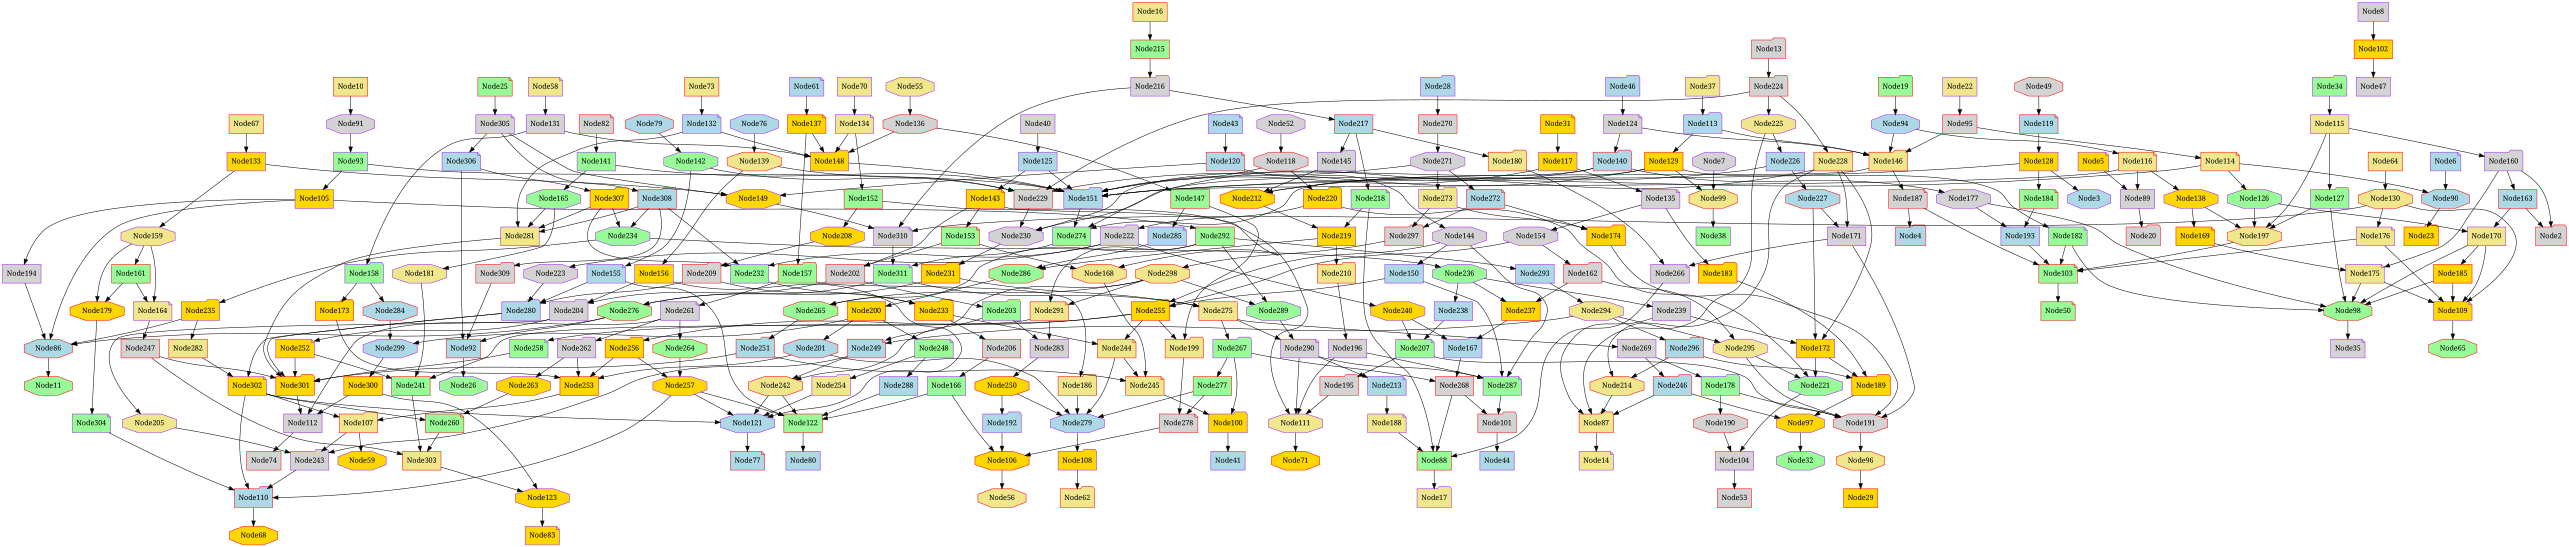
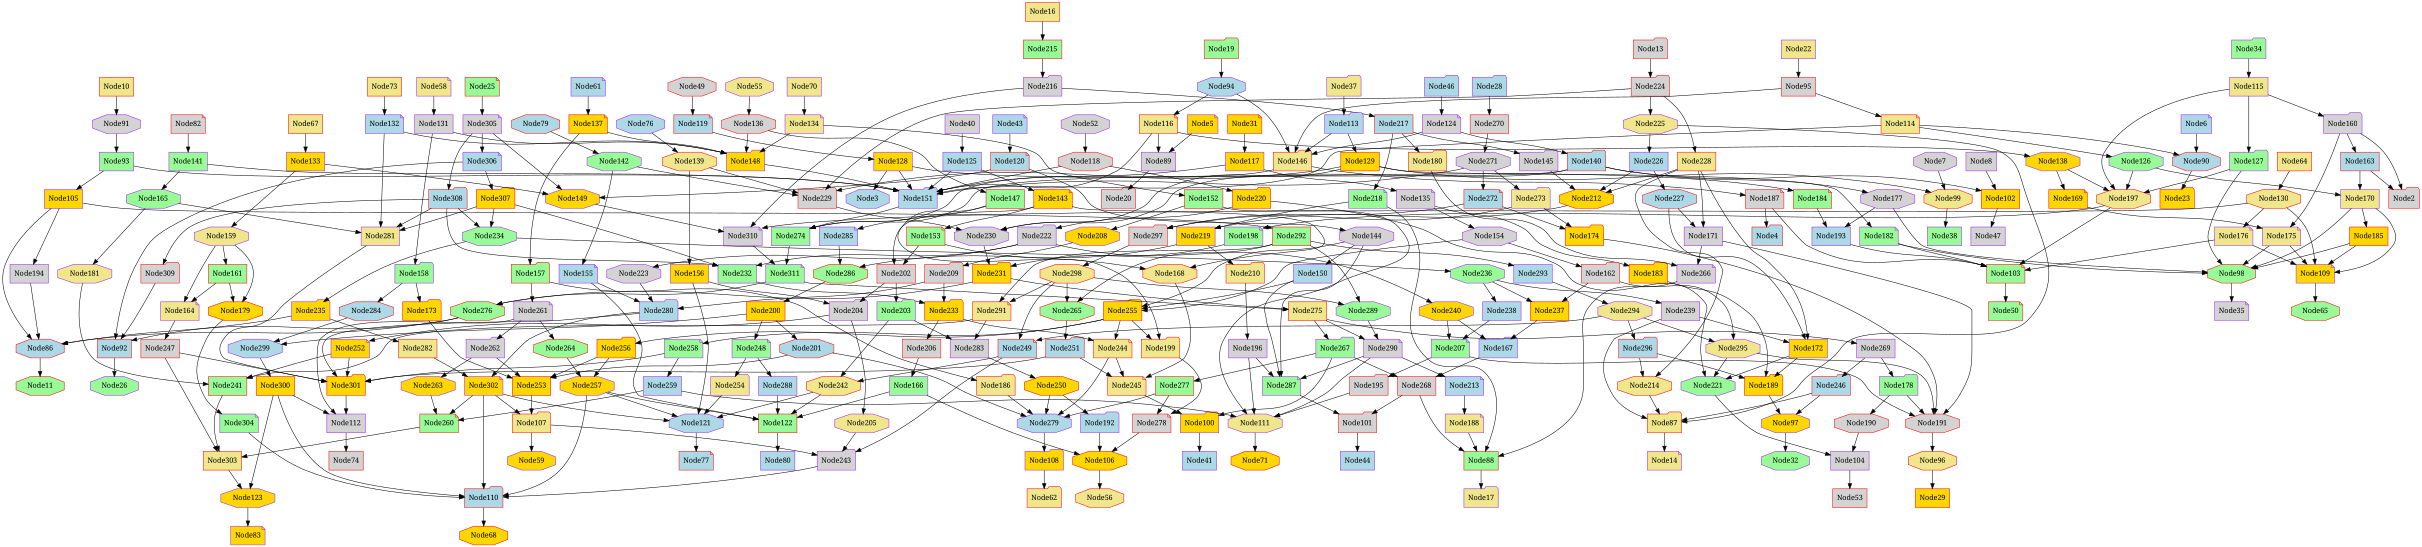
edge "Node140" -> "Node102": added
node "Node198": added
node "Node259": added
edge "Node300" -> "Node110": added
